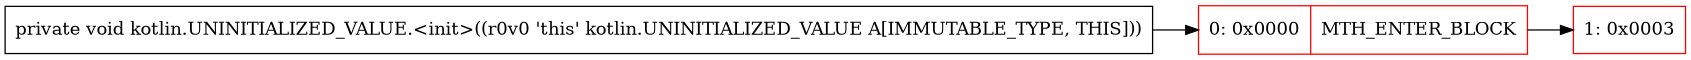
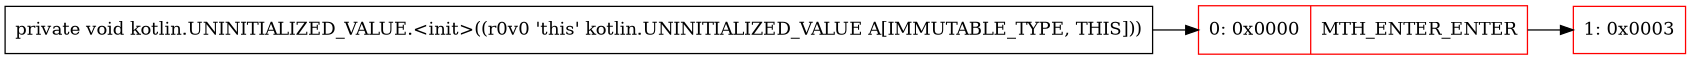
node "0: 0x0000": text "MTH_ENTER_BLOCK" -> "MTH_ENTER_ENTER"
